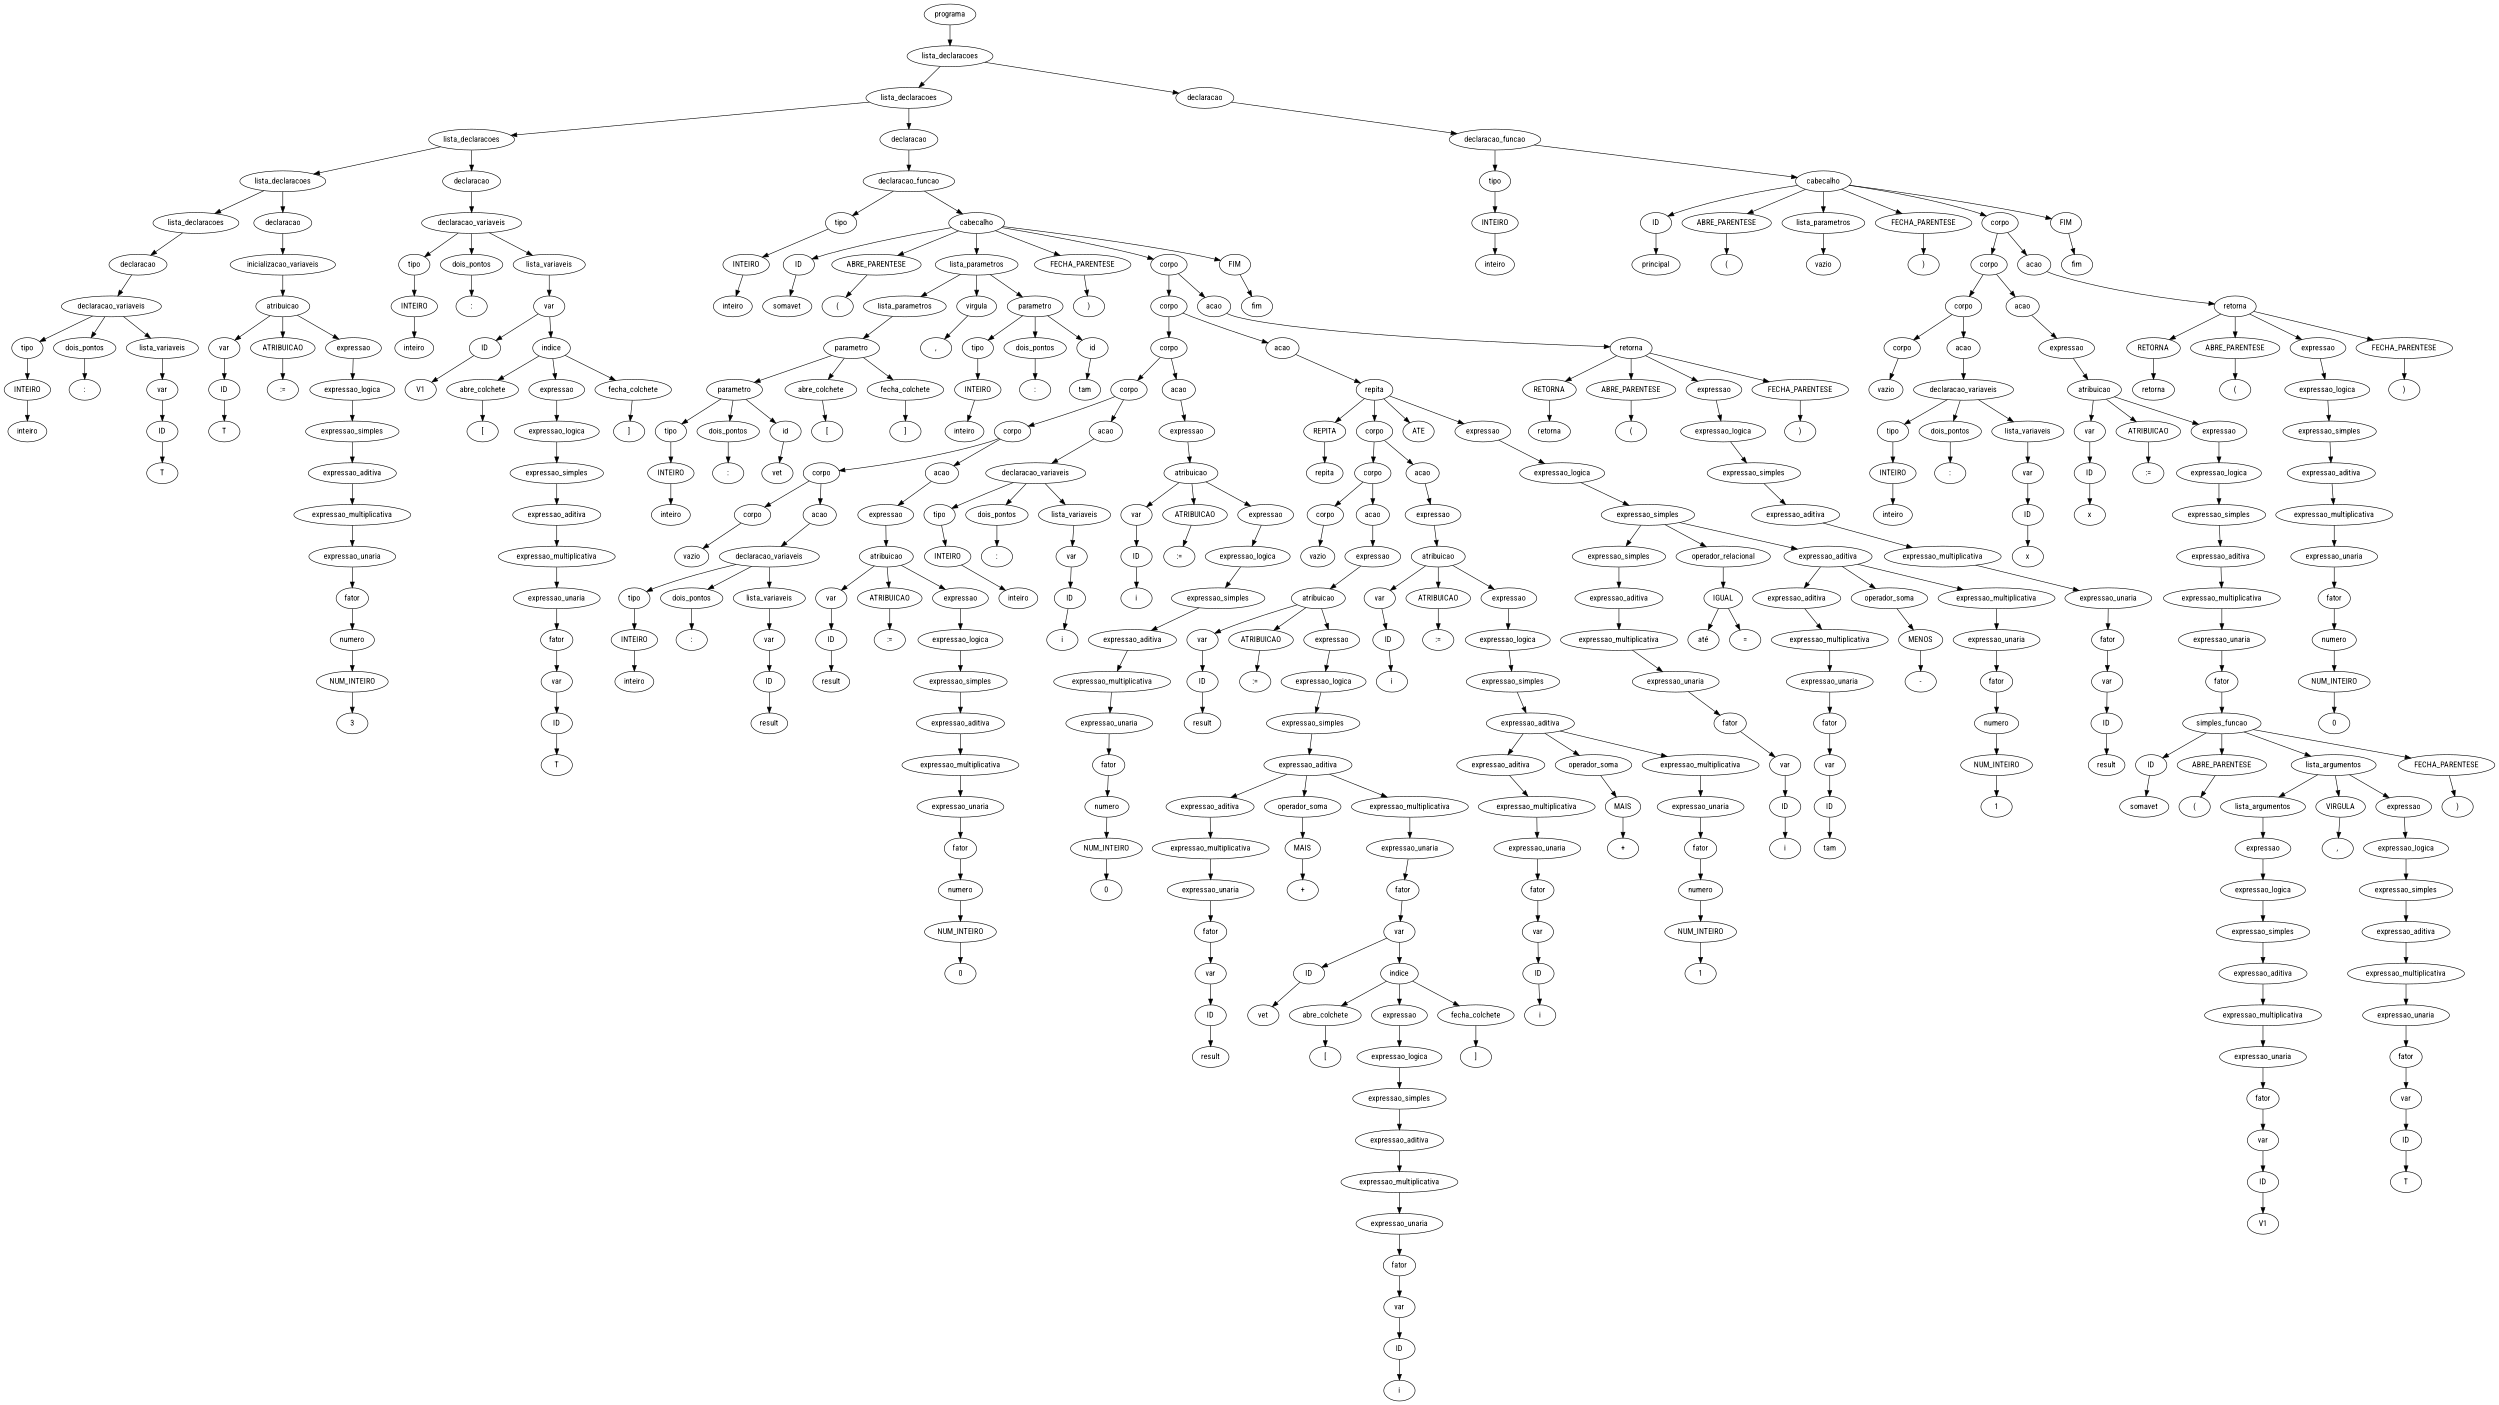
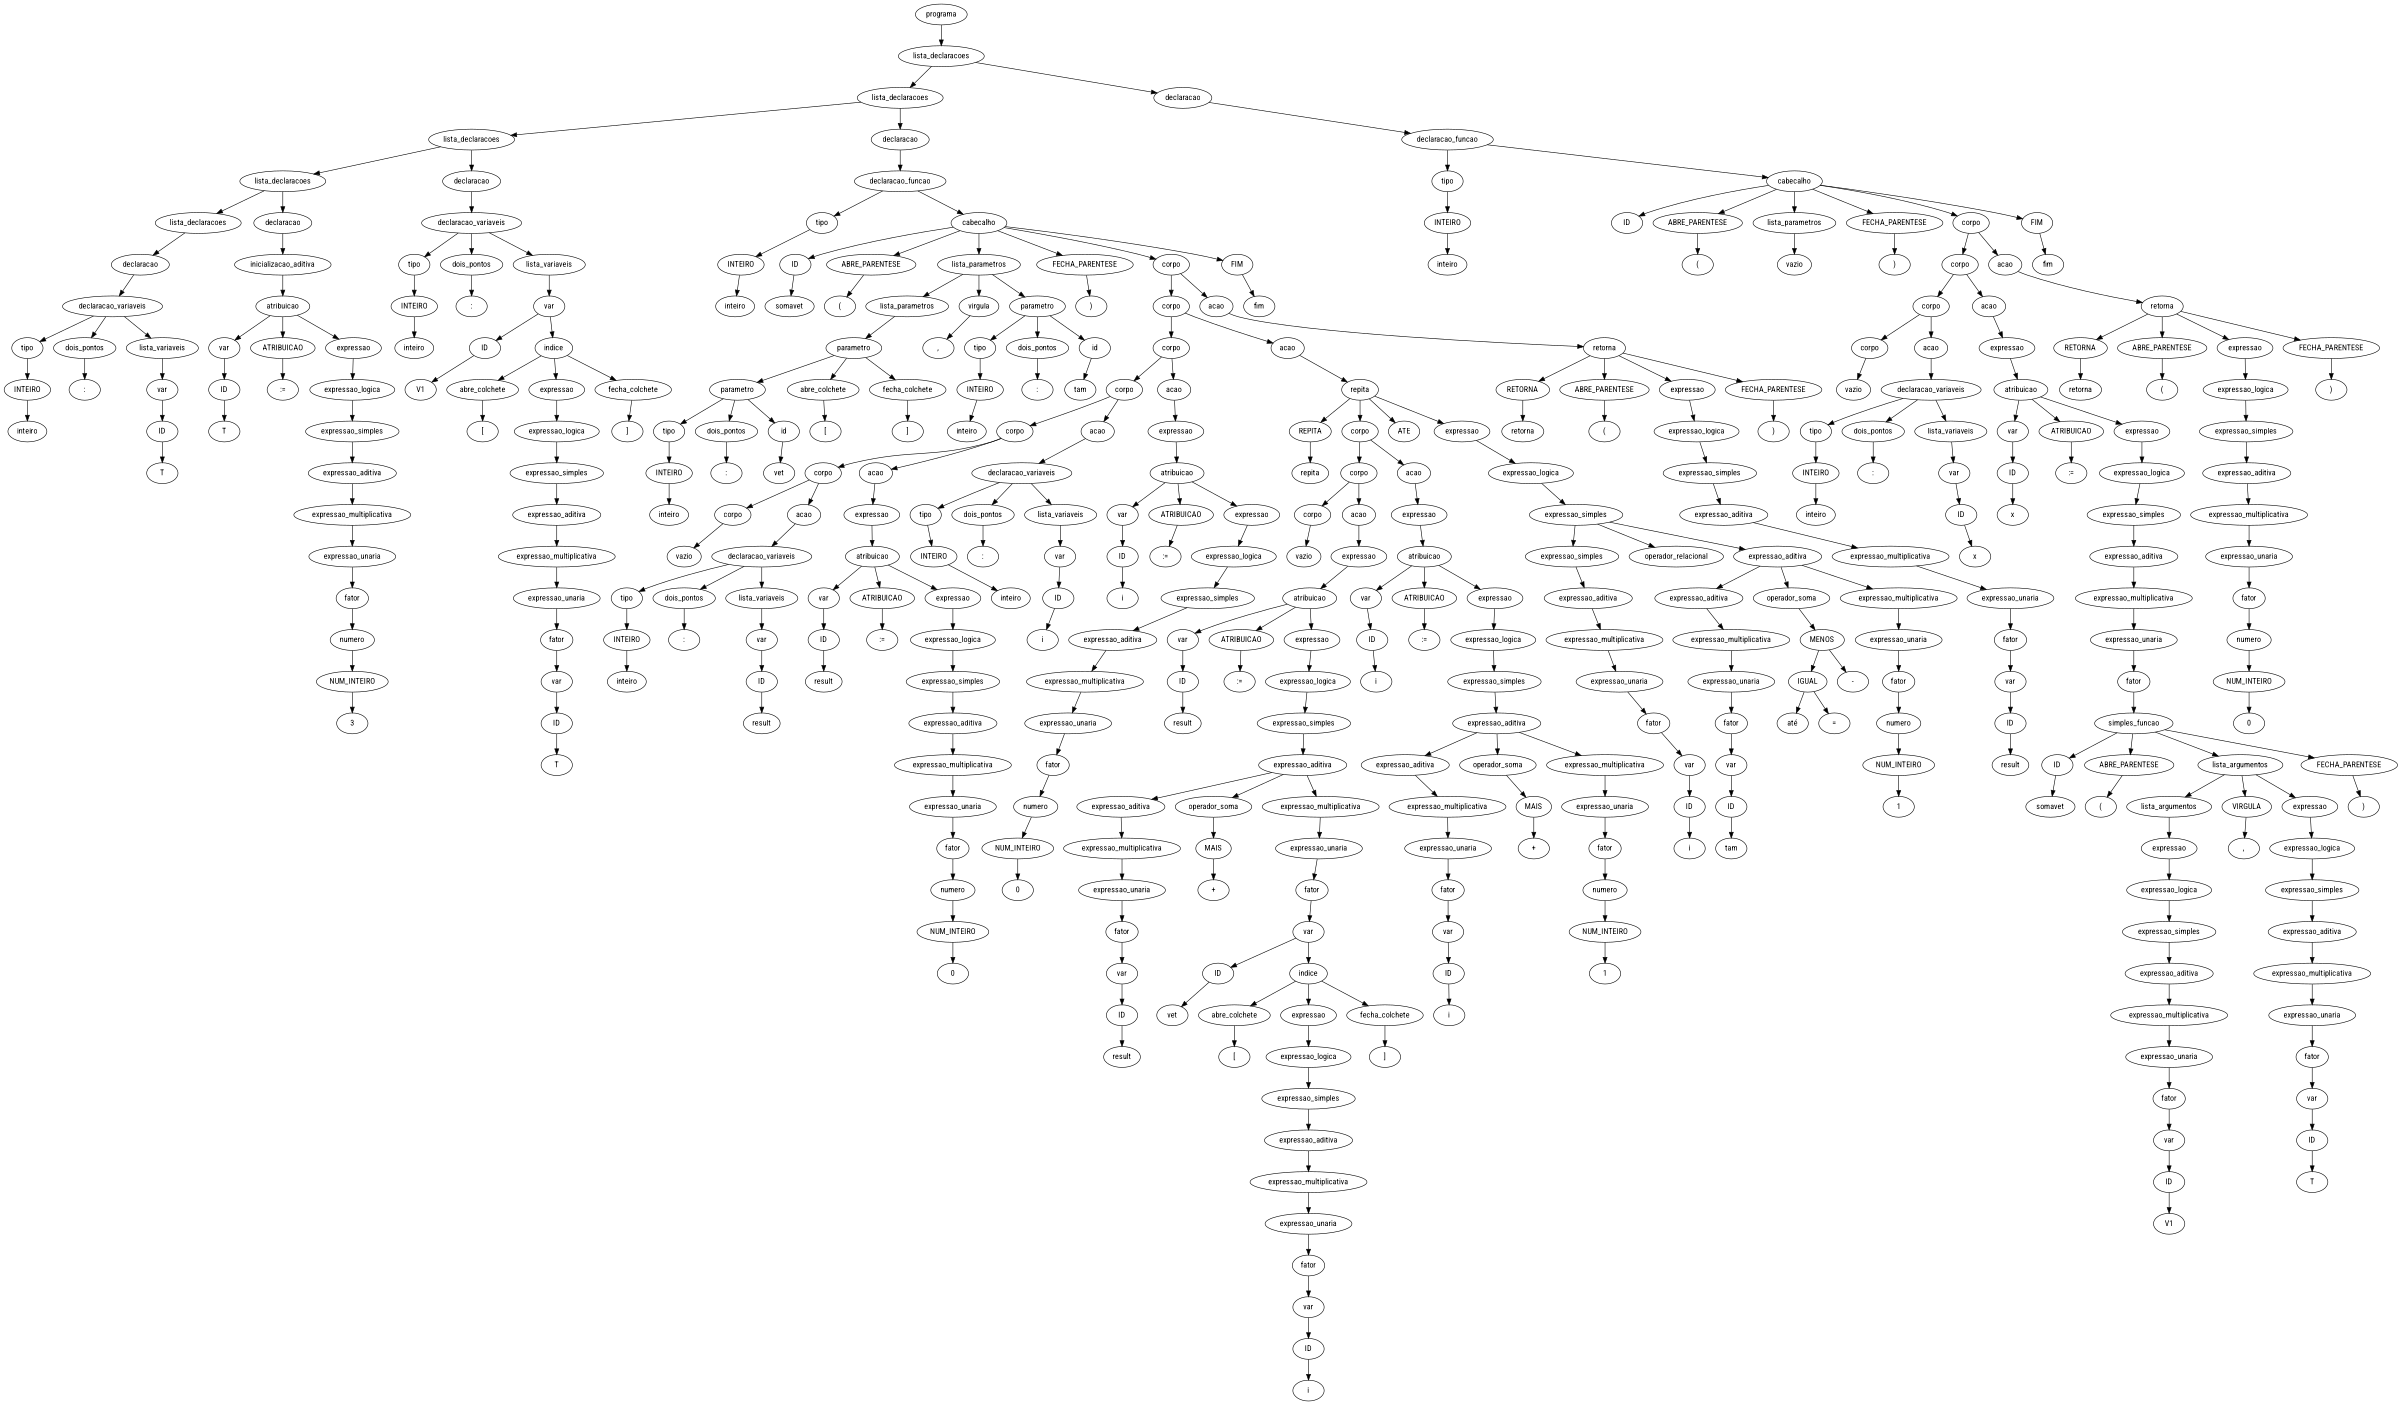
node "inicializacao_variaveis": label "inicializacao_variaveis" -> "inicializacao_aditiva"
node "principal": removed
edge "operador_relacional" -> "IGUAL": now "MENOS" -> "IGUAL"
